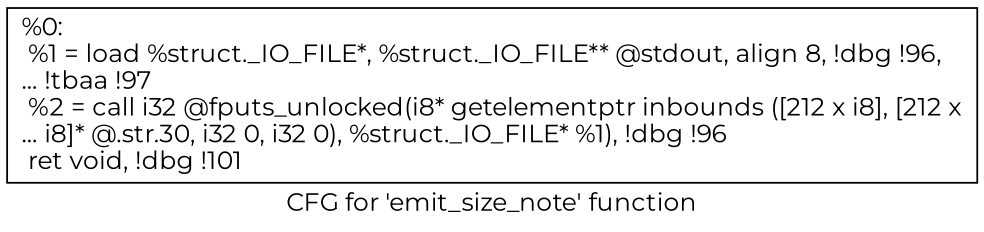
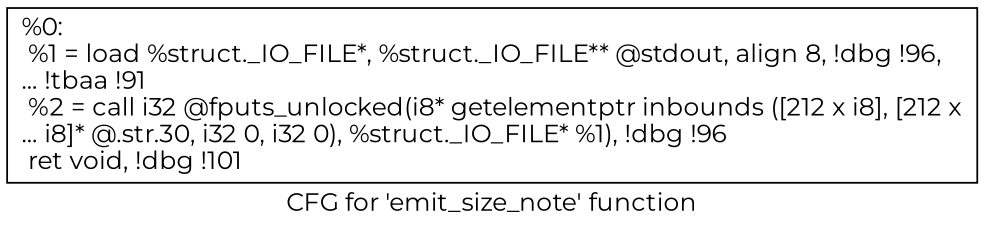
node "%0:": text "... !tbaa !97" -> "... !tbaa !91"
